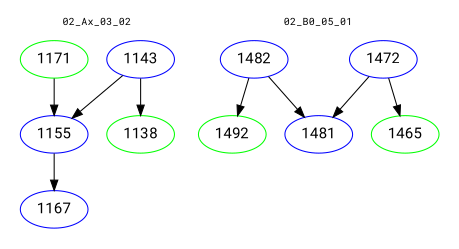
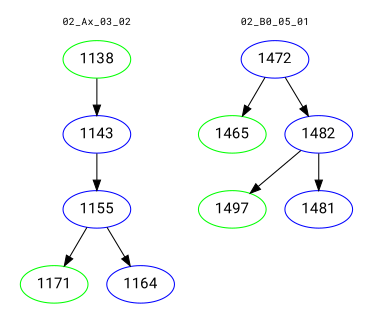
edge "1171" -> "1155": reversed
edge "1143" -> "1138": reversed
edge "1472" -> "1481": now "1472" -> "1482"
node "1492": label "1492" -> "1497"
node "1167": label "1167" -> "1164"
